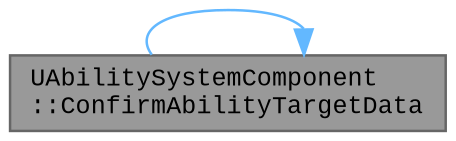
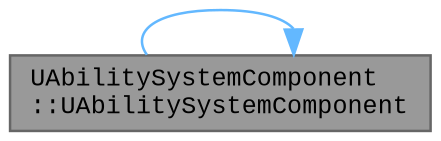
node "UAbilitySystemComponent ::ConfirmAbilityTargetData": label "UAbilitySystemComponent ::ConfirmAbilityTargetData" -> "UAbilitySystemComponent ::UAbilitySystemComponent"
